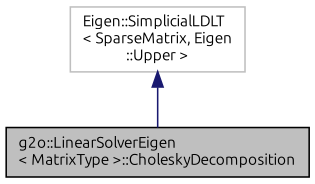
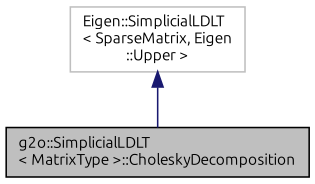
node "g2o::LinearSolverEigen < MatrixType >::CholeskyDecomposition": label "g2o::LinearSolverEigen < MatrixType >::CholeskyDecomposition" -> "g2o::SimplicialLDLT < MatrixType >::CholeskyDecomposition"
